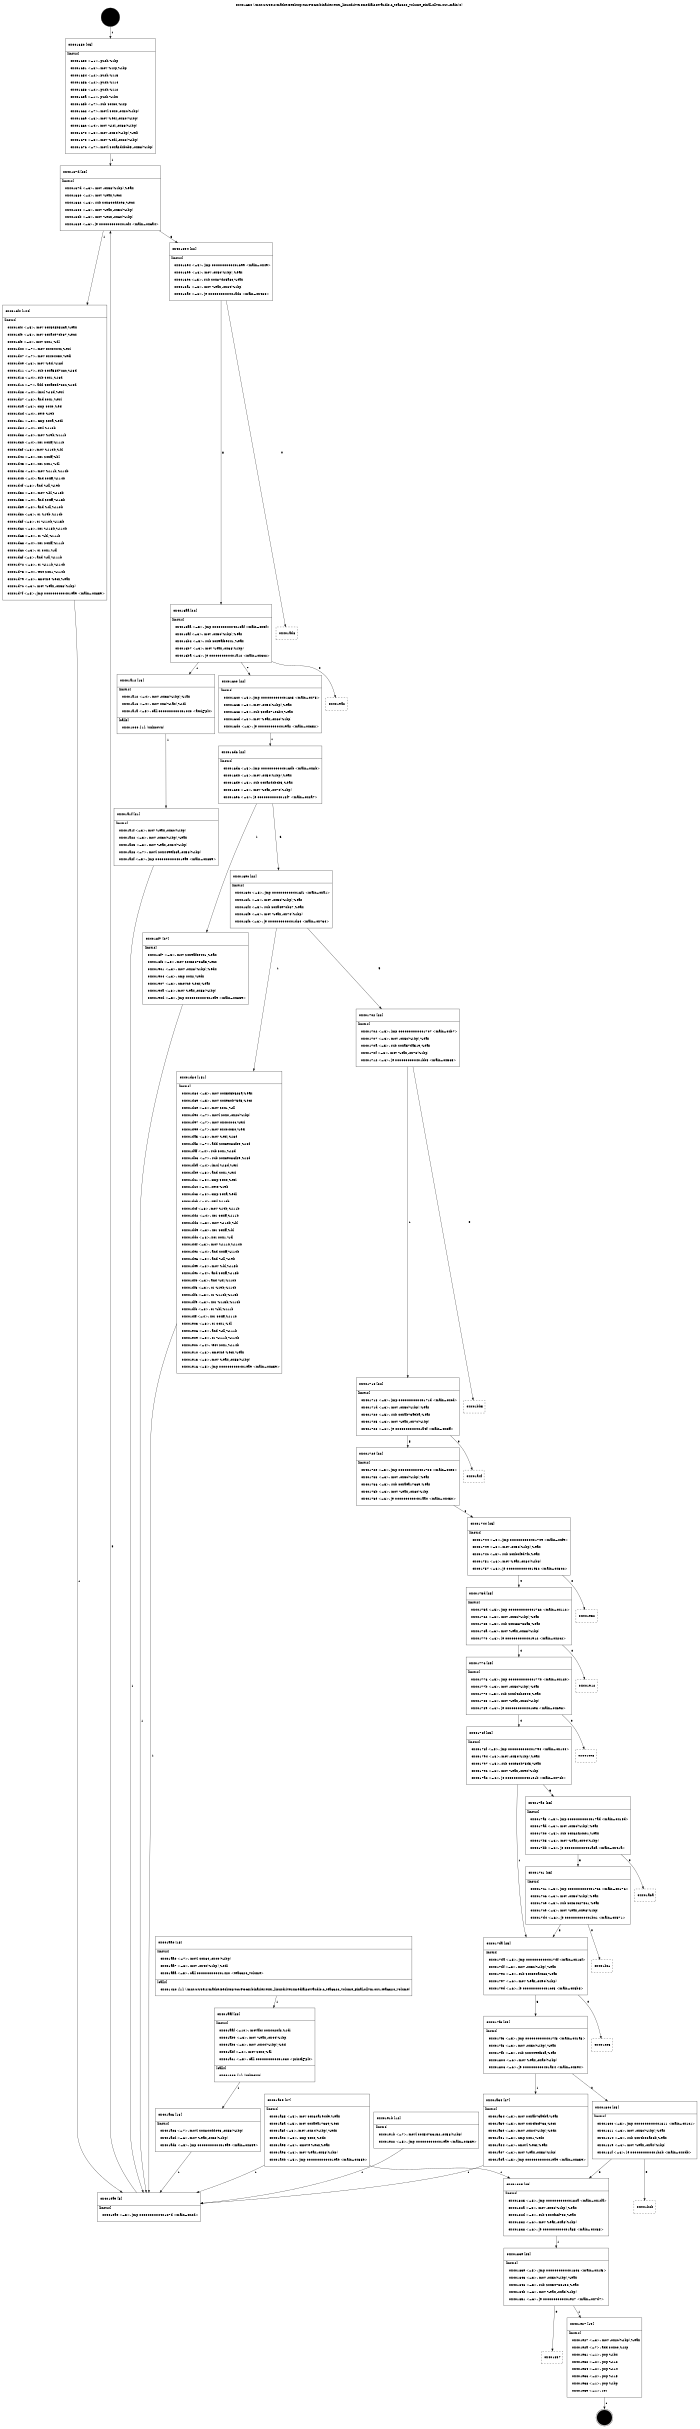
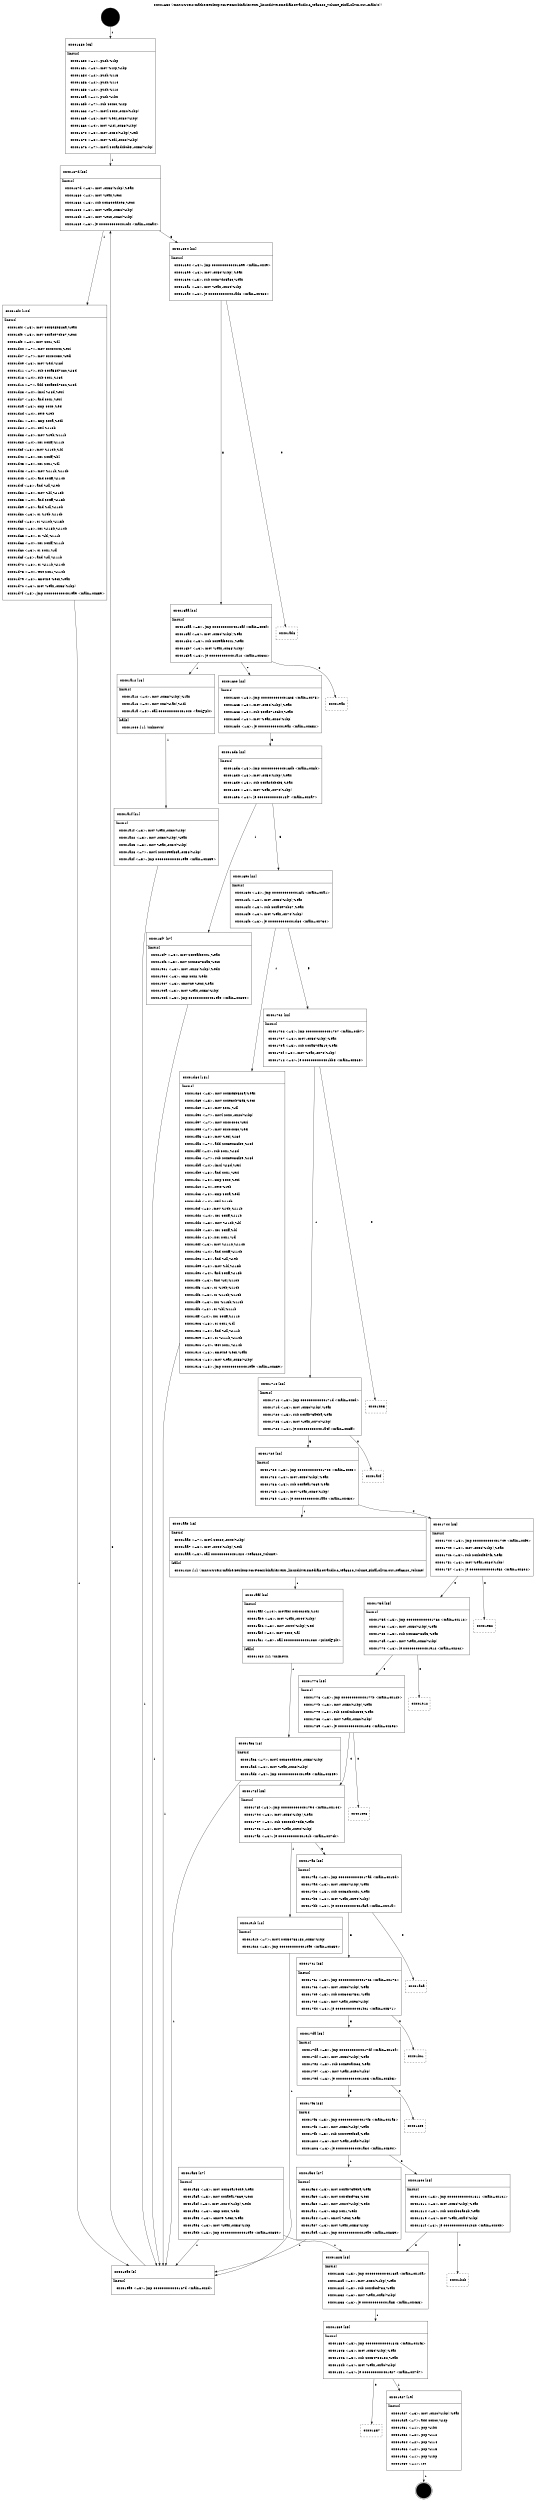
edge "0x4016c0 [22]" -> "0x4016d6 [22]": label " 7" -> " 3"
edge "0x40172e [22]" -> "0x401aa0 [15]": added, label "1"
edge "0x40178f [25]" -> "0x4017da [25]": now "0x40178f [25]" -> "0x401e1b [12]"
